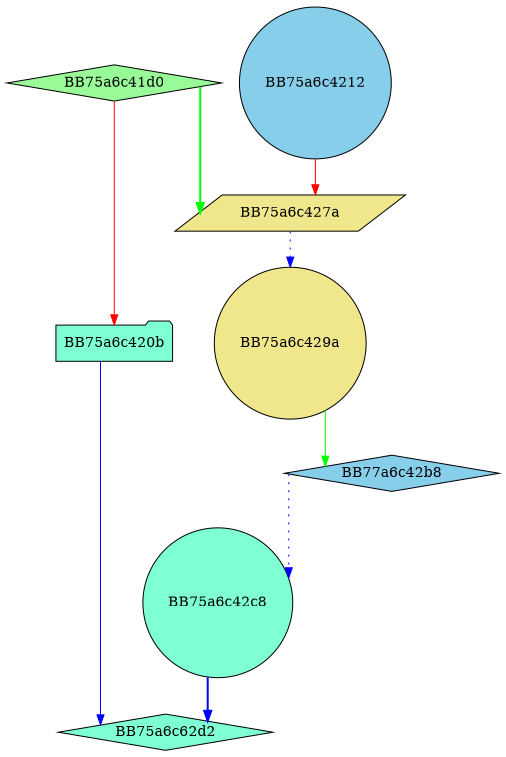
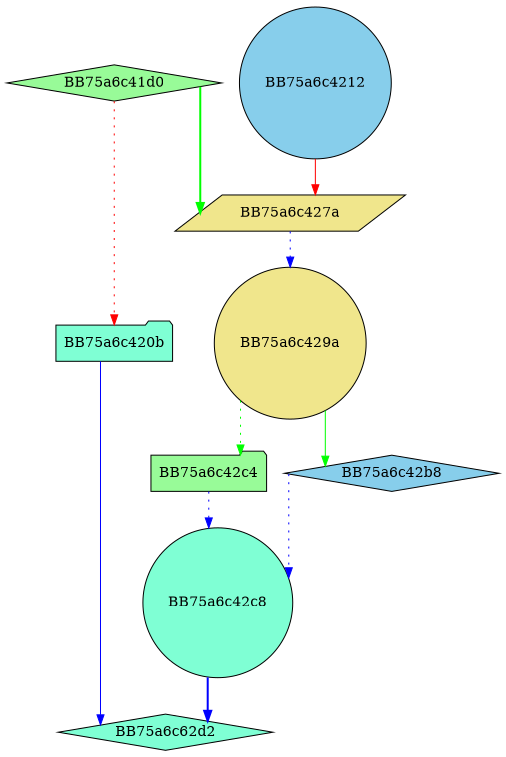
edge "BB75a6c41d0" -> "BB75a6c420b": style solid -> dotted
node "BB75a6c42c4": added
node "BB77a6c42b8": label "BB77a6c42b8" -> "BB75a6c42b8"
